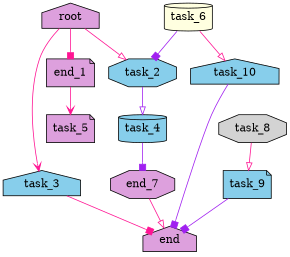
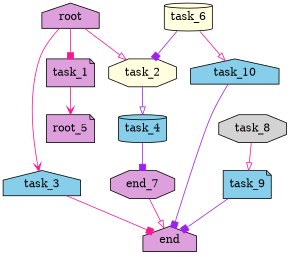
node "end_1": label "end_1" -> "task_1"
node "task_2": fillcolor skyblue -> lightyellow
node "task_5": label "task_5" -> "root_5"
